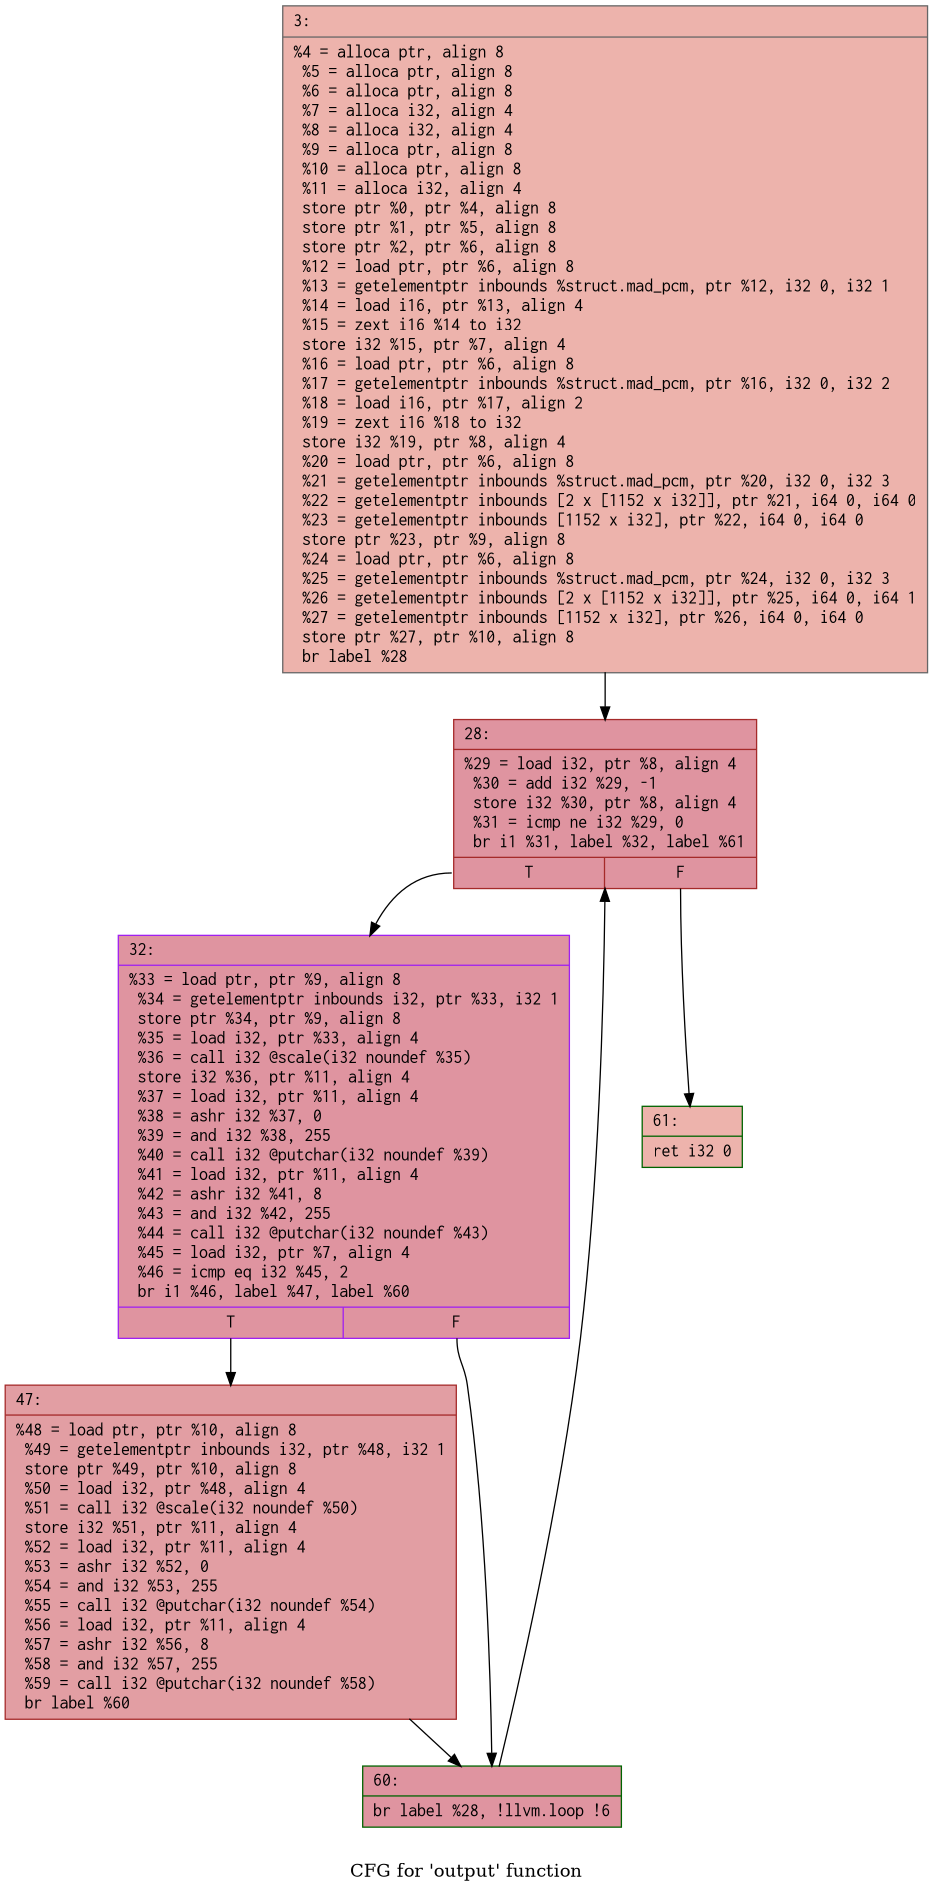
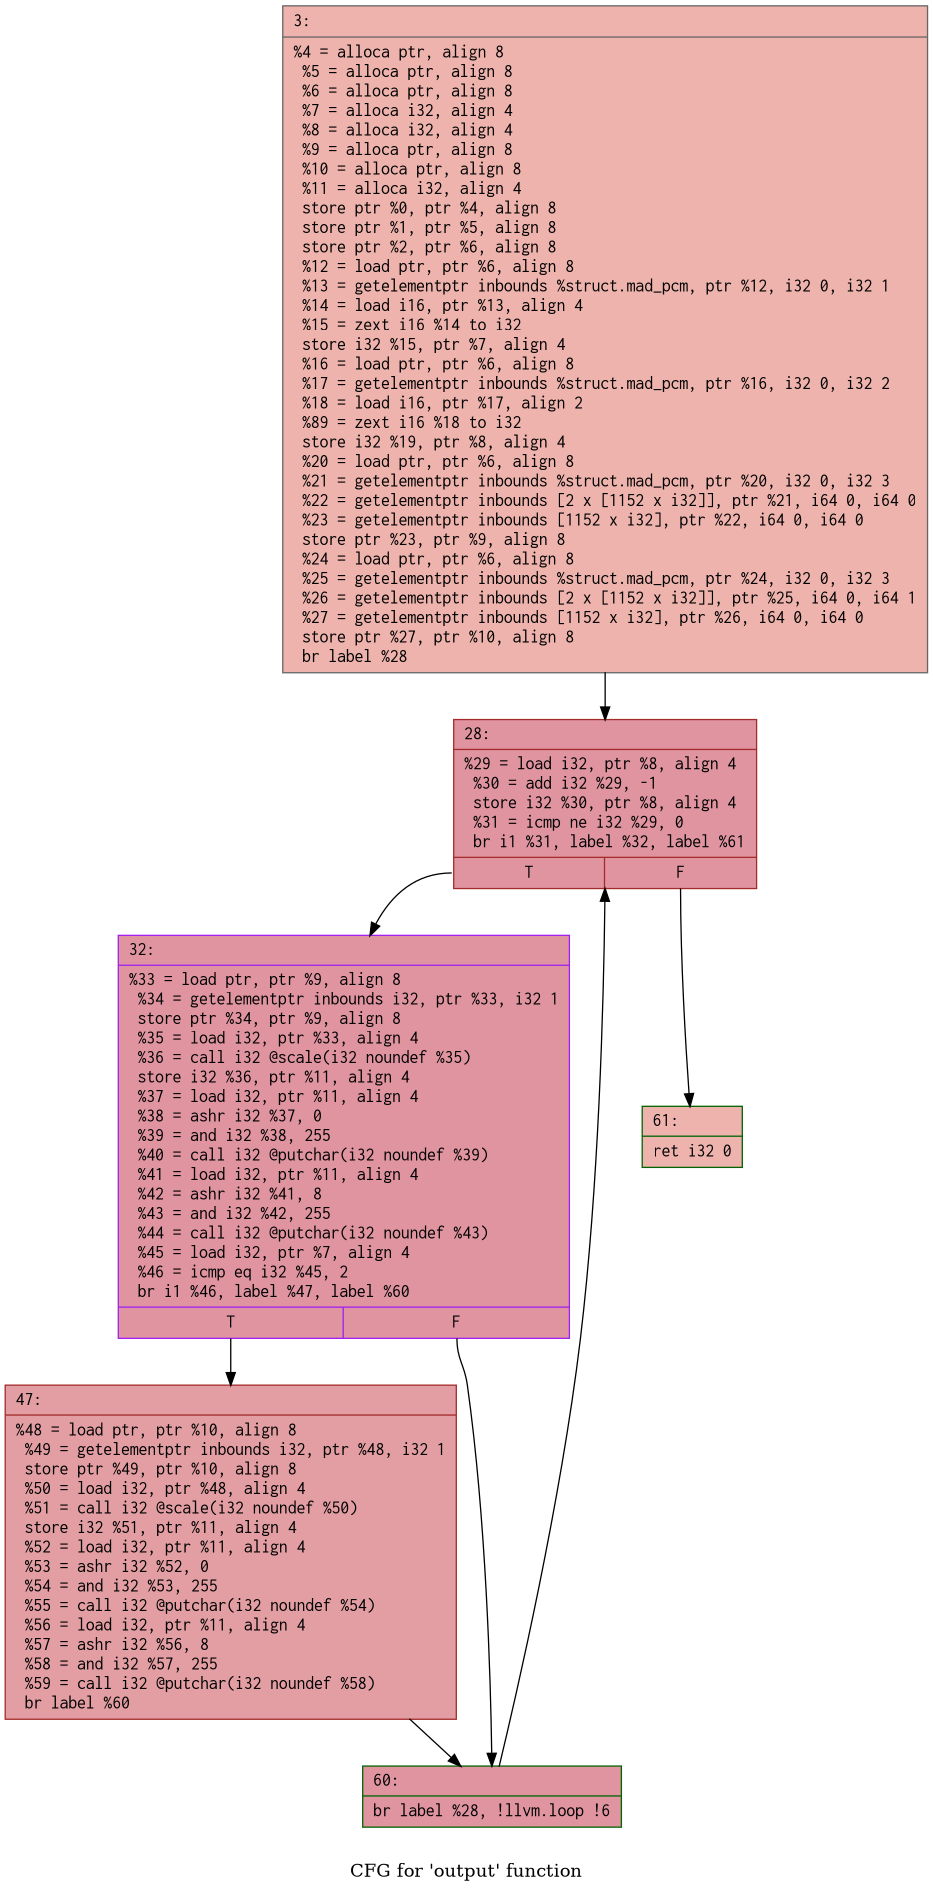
node "3:": text "%19 = zext i16 %18 to i32" -> "%89 = zext i16 %18 to i32"
